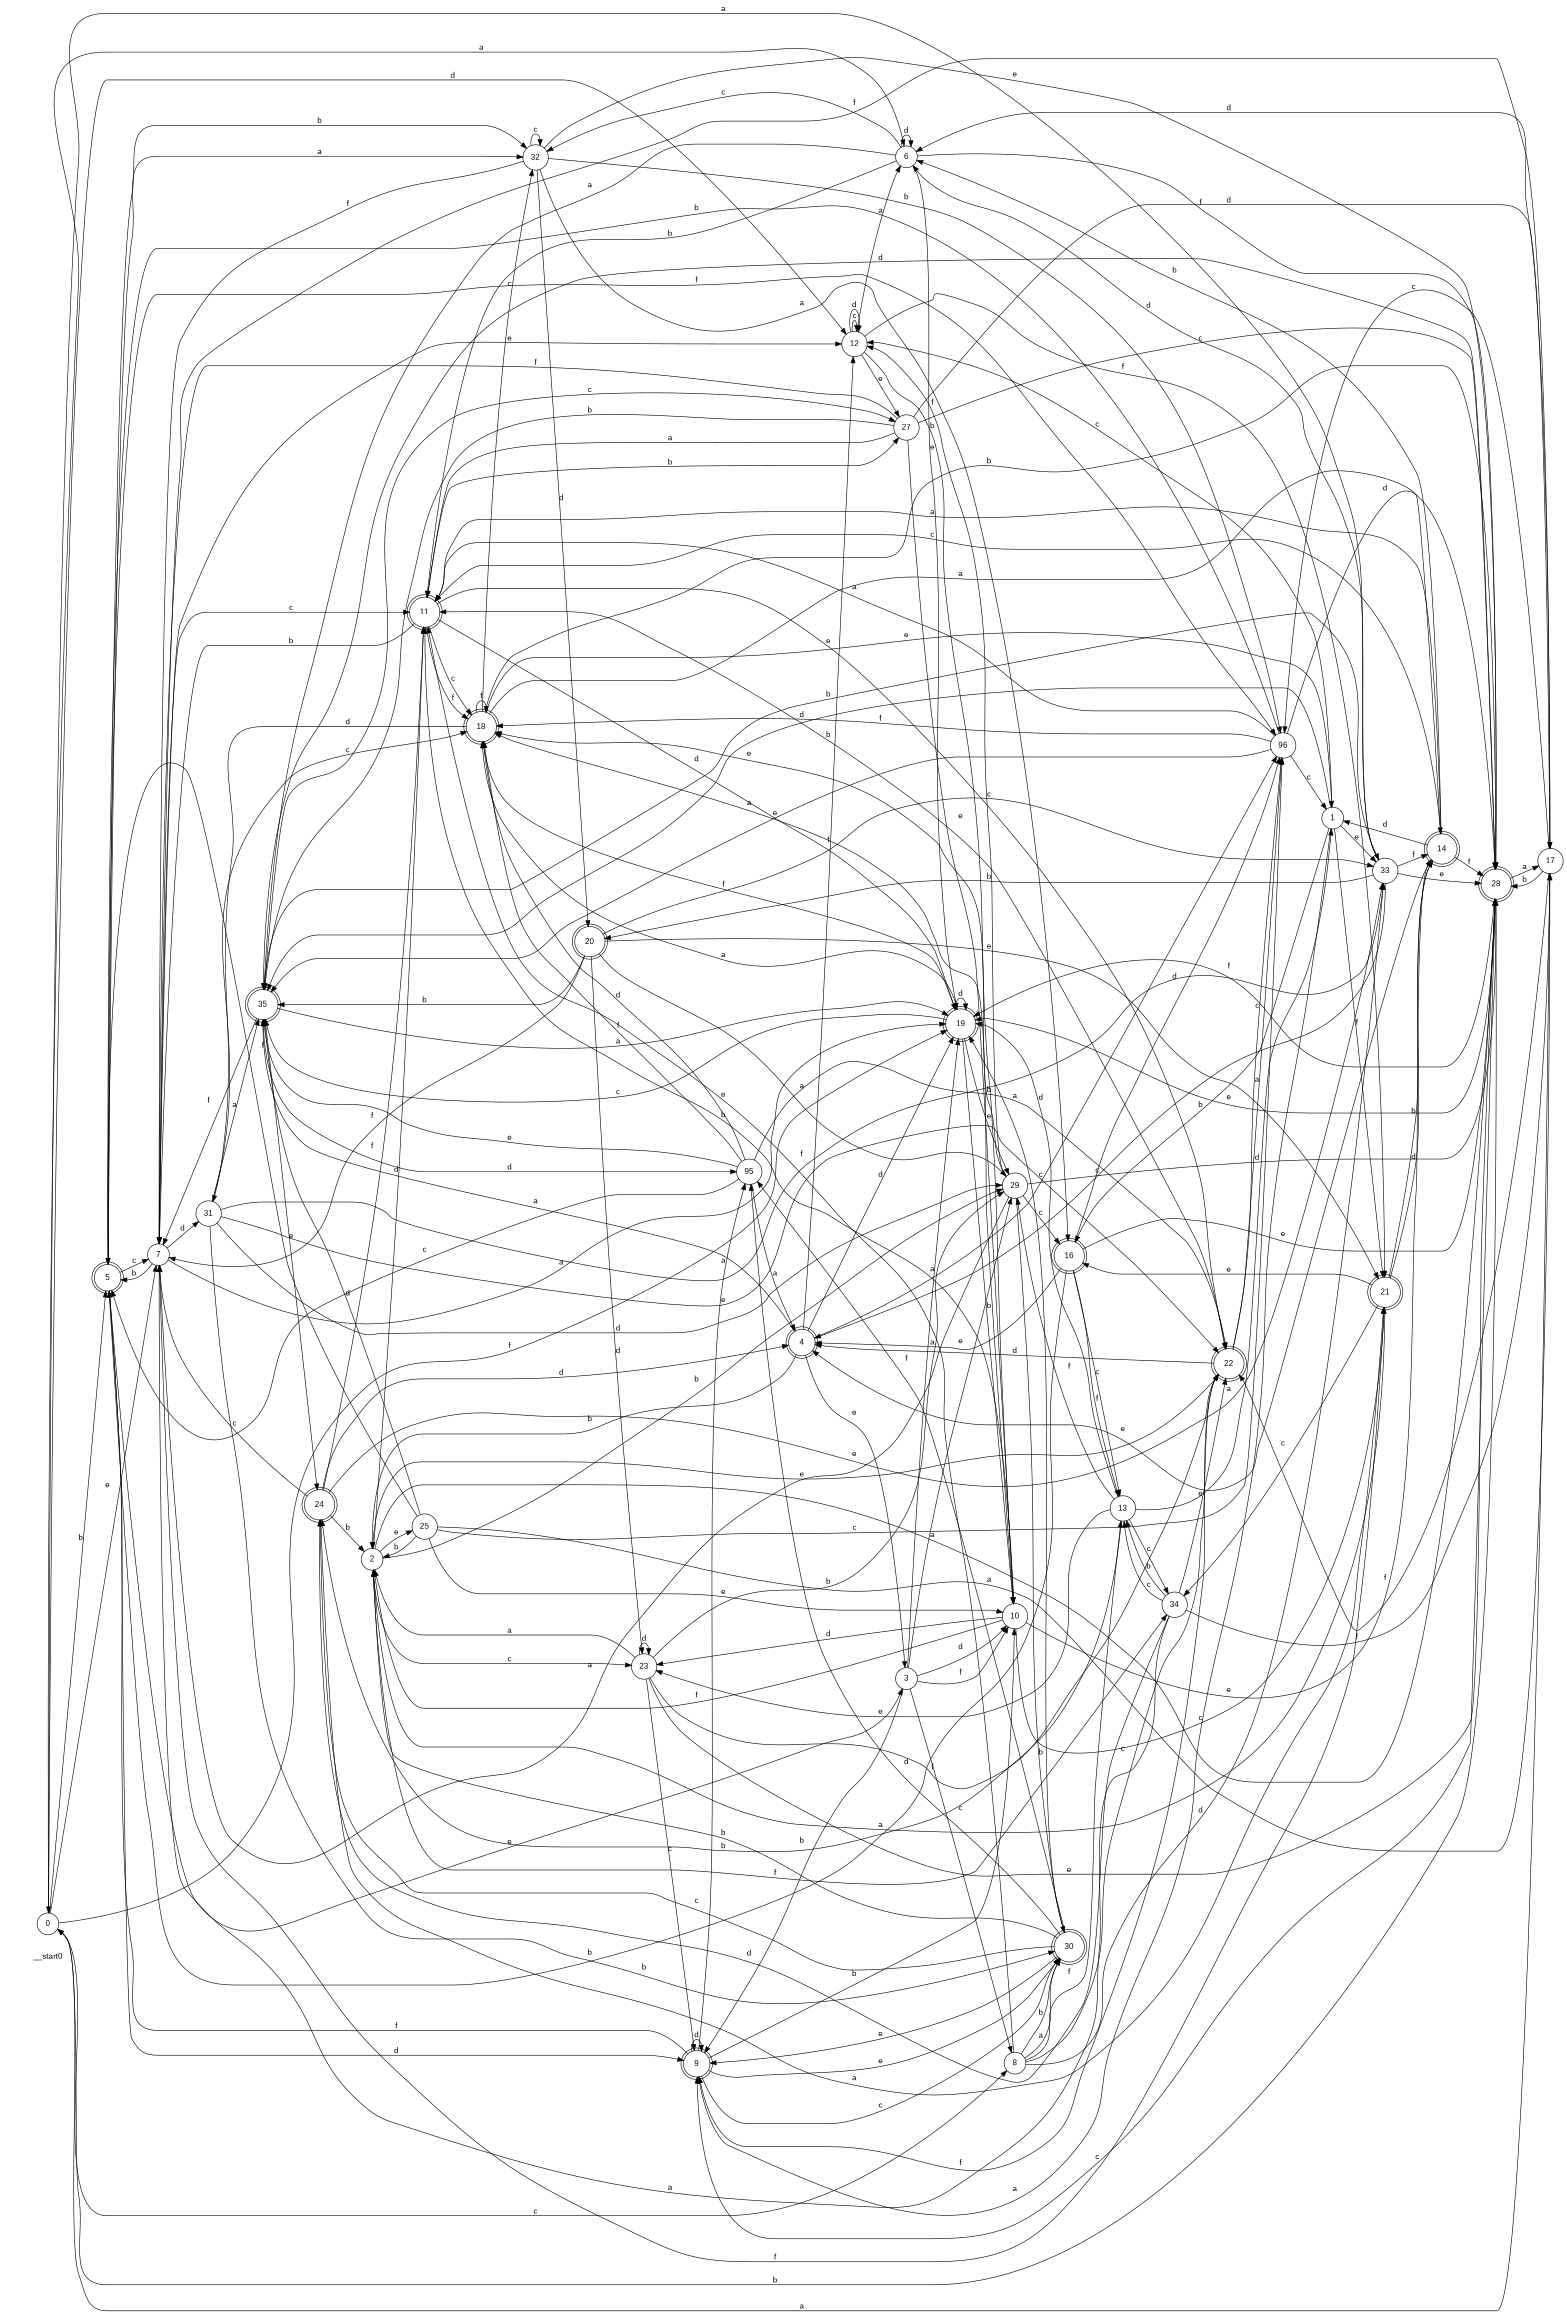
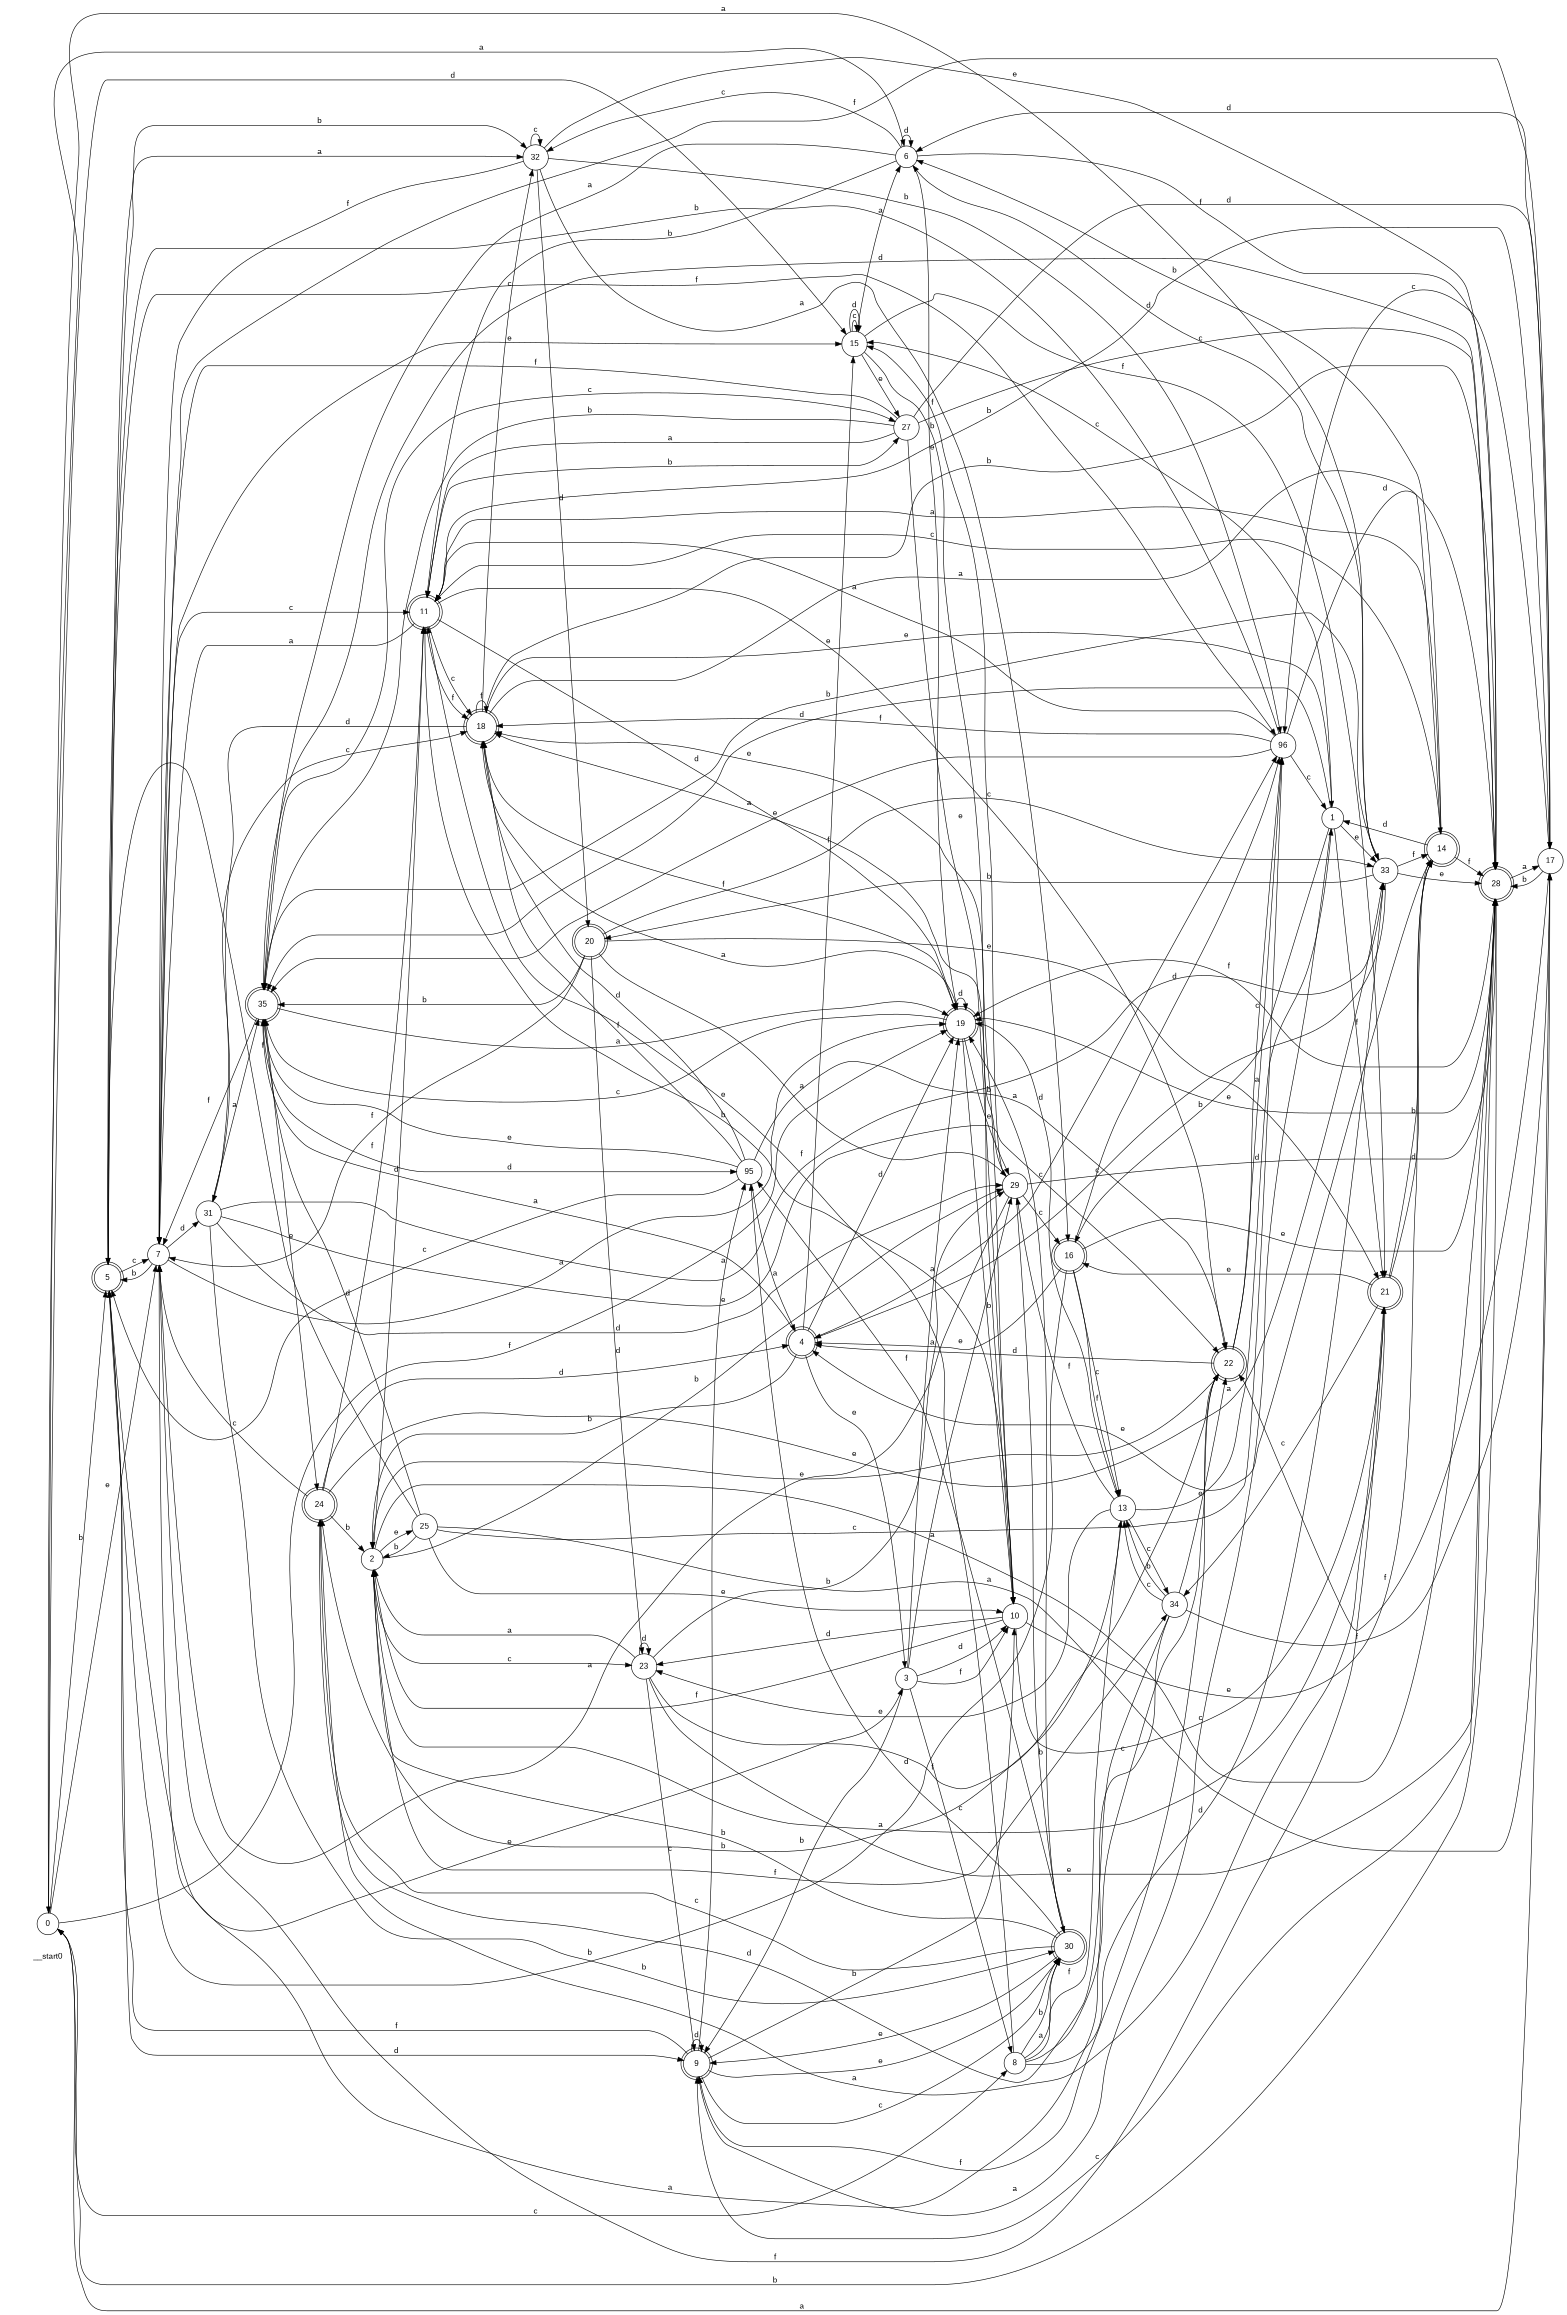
node "12": label "12" -> "15"
edge "11" -> "7": label "b" -> "a"
edge "22" -> "11": now "17" -> "11"
